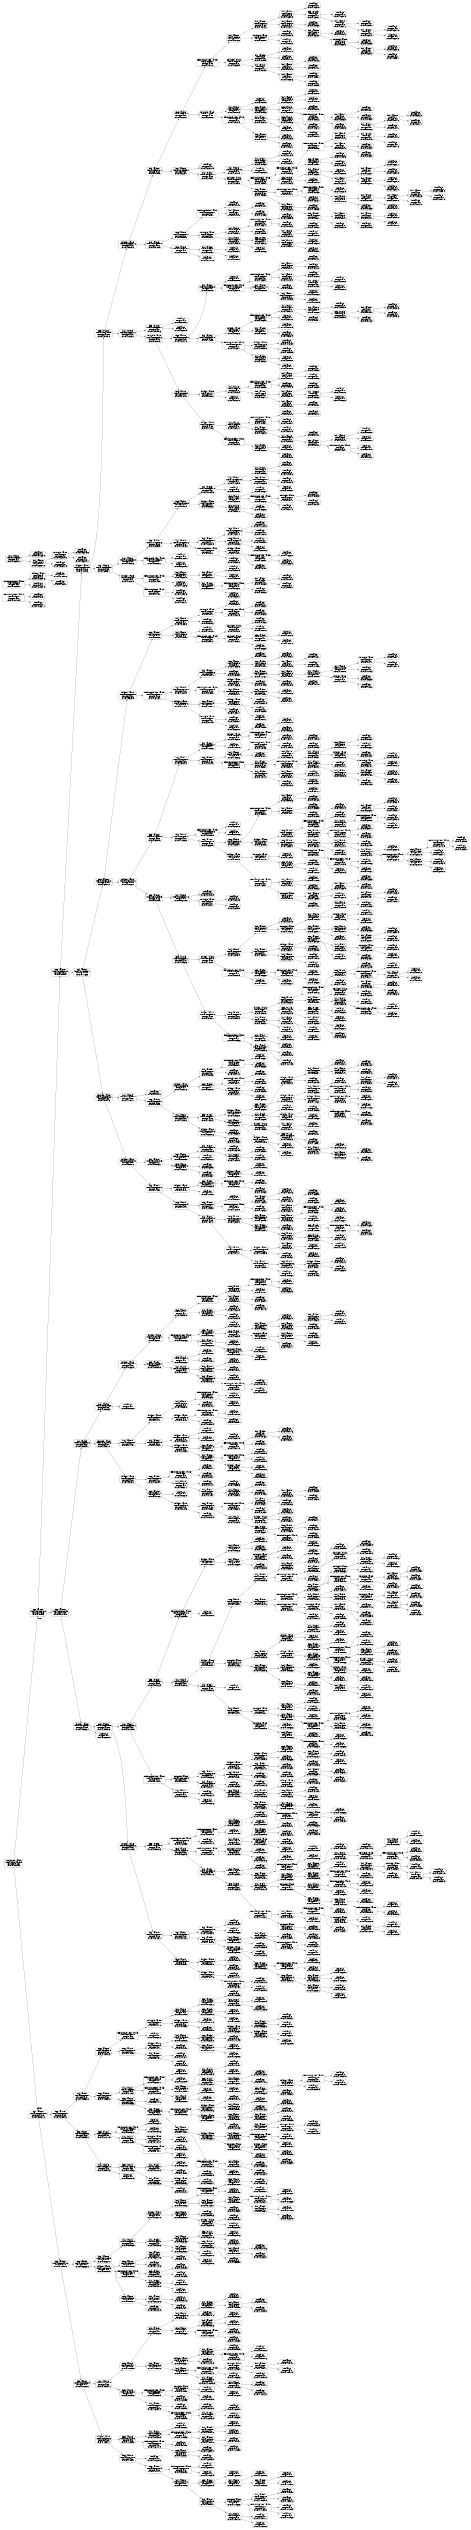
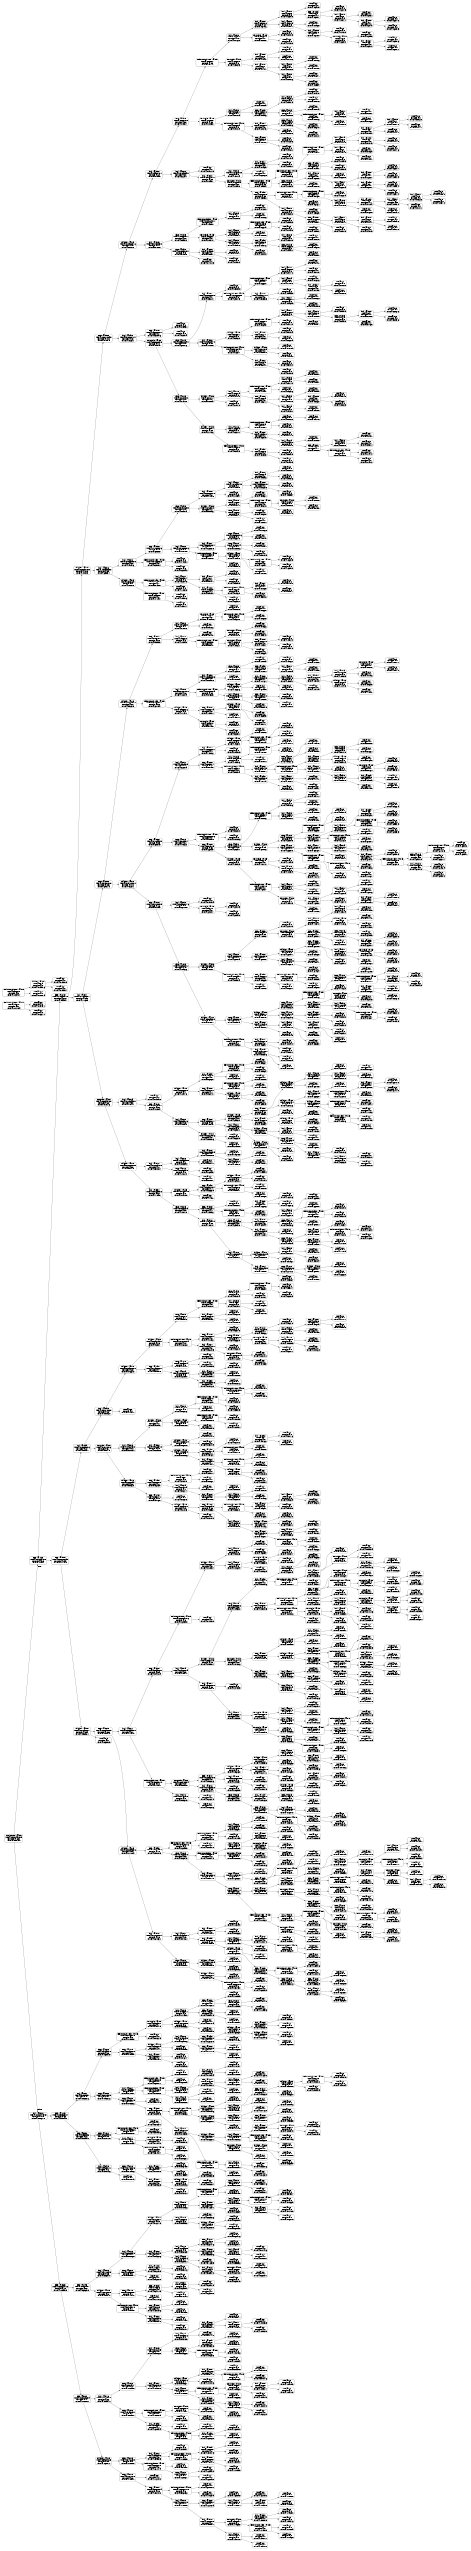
node "mse = 0.0 samples = 1 value = 11272.3": removed
node "sex_male <= 0.5 mse = 40054.1 samples = 3 value = 3094.0": label "sex_male <= 0.5 mse = 40054.1 samples = 3 value = 3094.0" -> "sex_male <= 0.5 mse = 40054.1 samples = 3 children = 3094.0"
node "mse = 0.0 samples = 1 value = 22331.6": label "mse = 0.0 samples = 1 value = 22331.6" -> "mse = 0.0 bmi = 1 value = 22331.6"
edge "bmi <= 35.6 mse = 394971.3 samples = 9 value = 35965.6" -> "bmi <= 35.4 mse = 2385.3 samples = 2 value = 36922.1": now "bmi <= 35.6 mse = 394971.3 samples = 9 value = 35965.6" -> "bmi <= 36.2 mse = 148325.6 samples = 4 value = 36391.4"
node "bmi <= 36.3 mse = 196006.2 samples = 3 children = 42215.9": label "bmi <= 36.3 mse = 196006.2 samples = 3 children = 42215.9" -> "bmi <= 36.3 mse = 196006.2 samples = 3 value = 42215.9"
